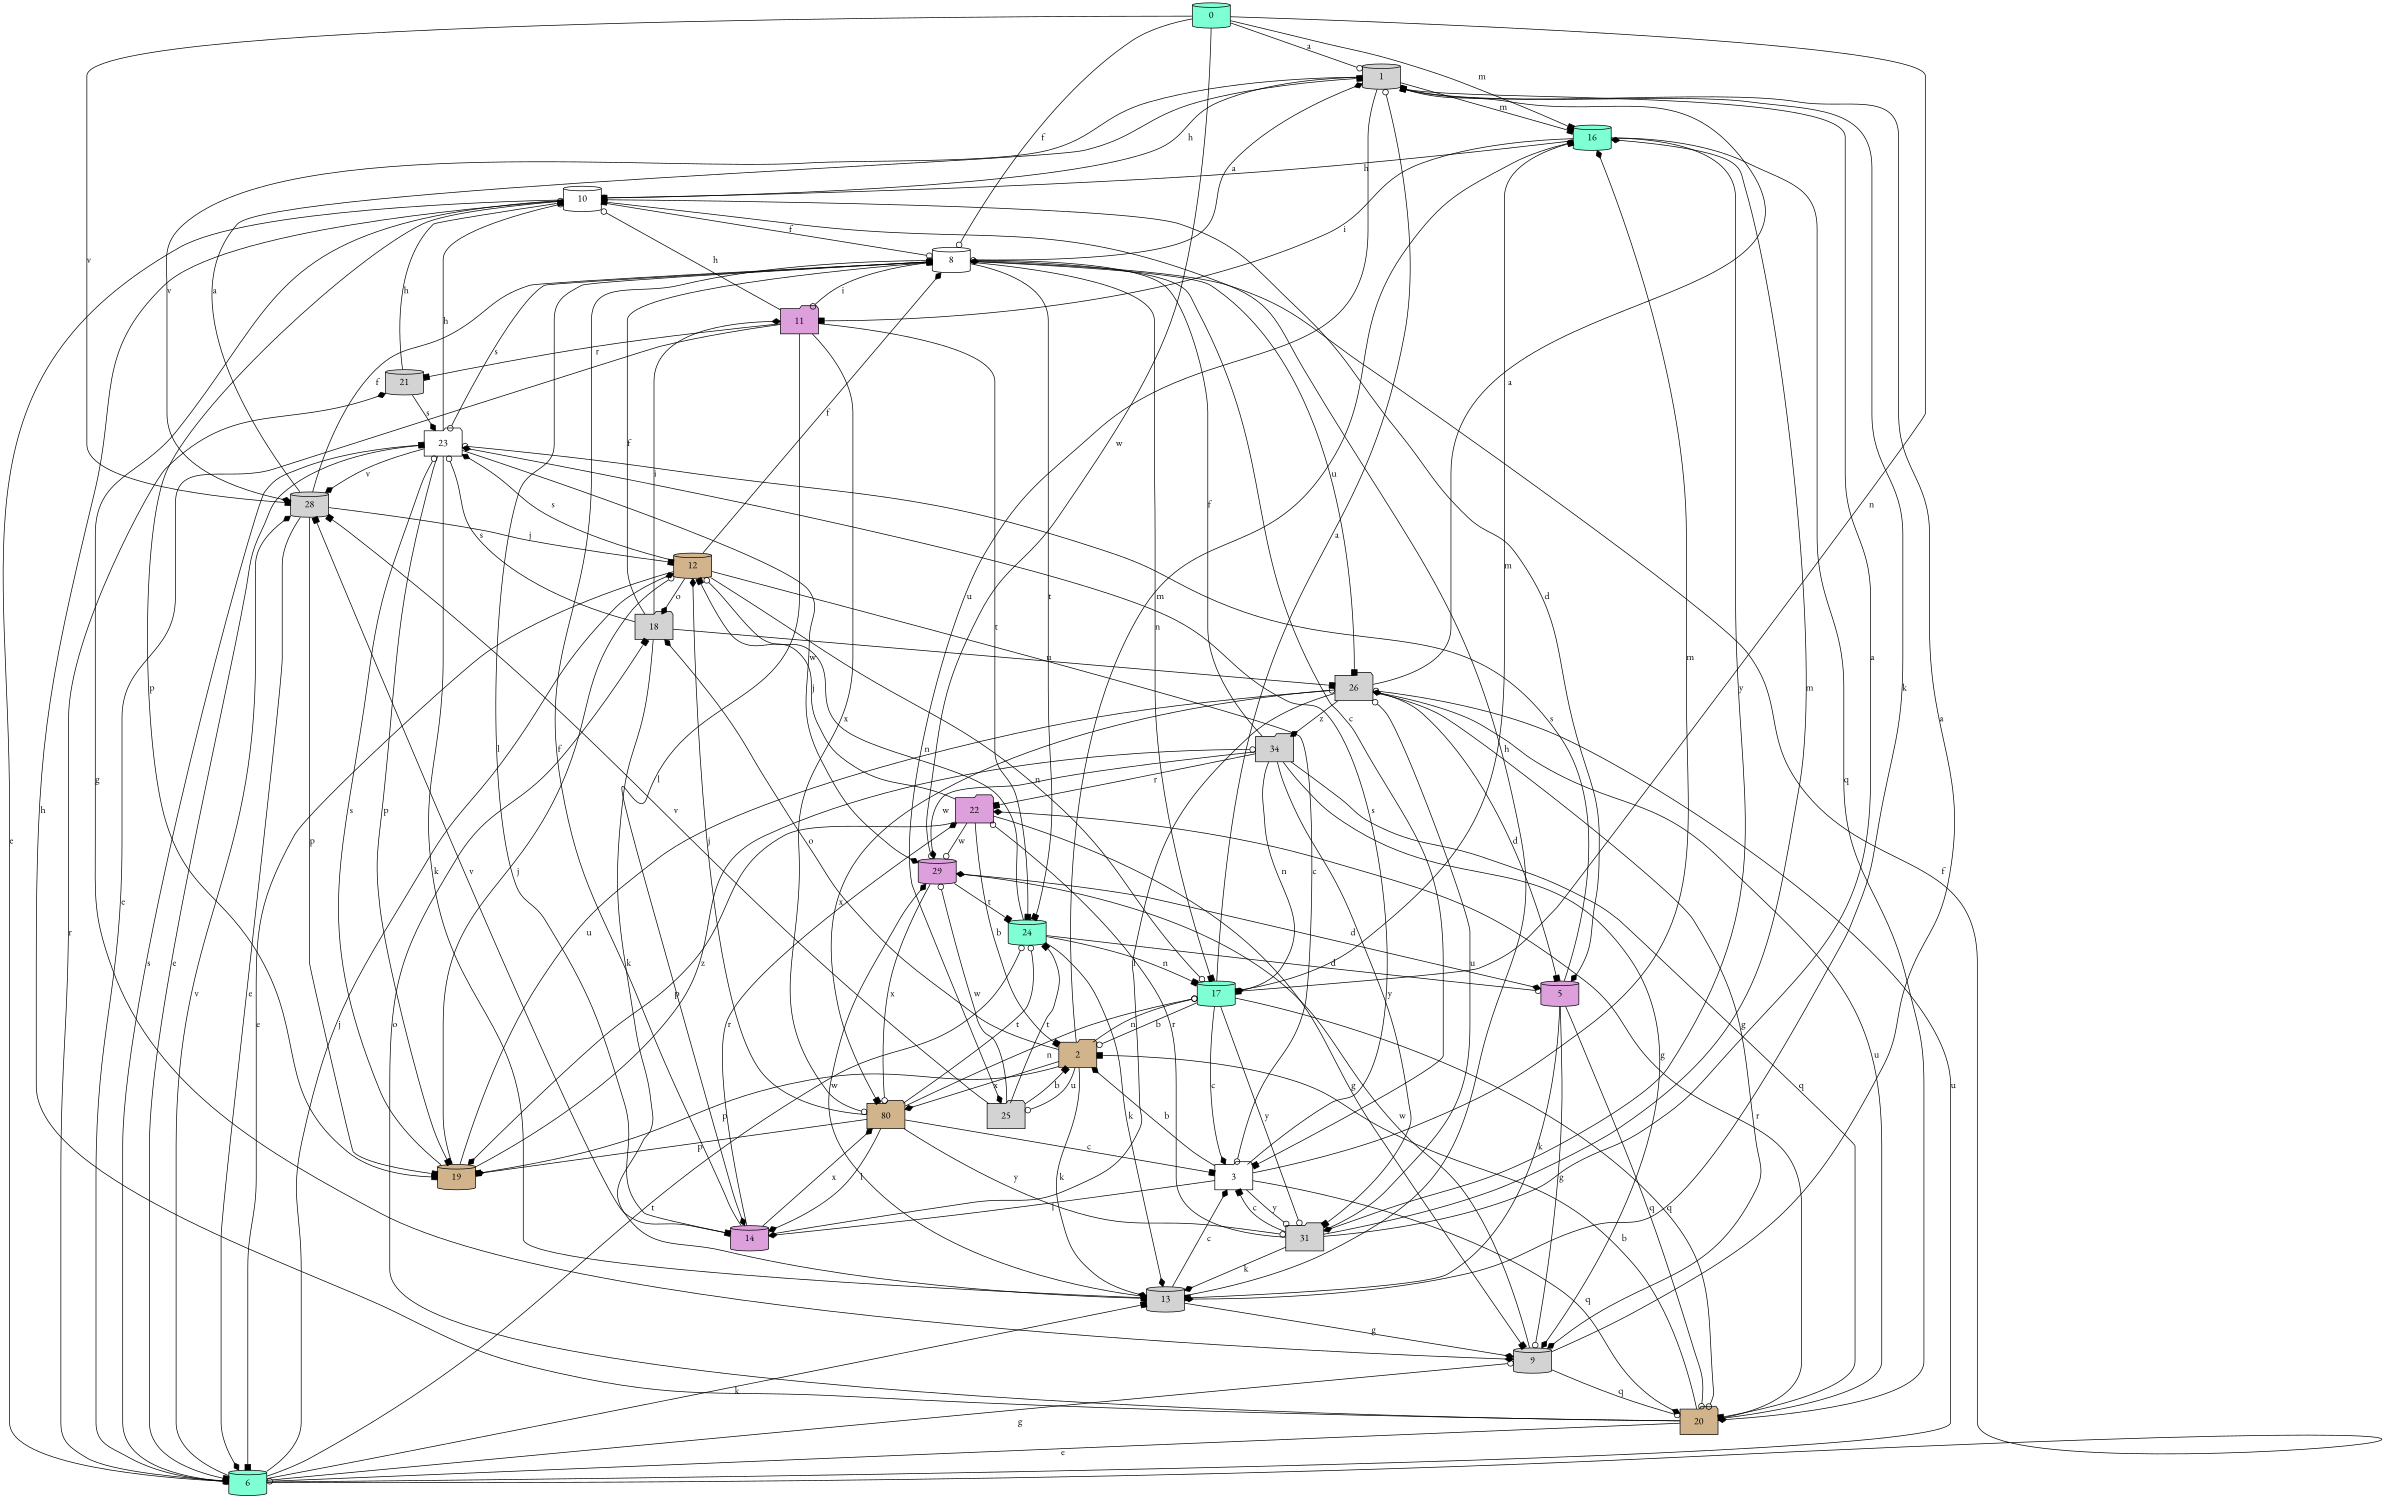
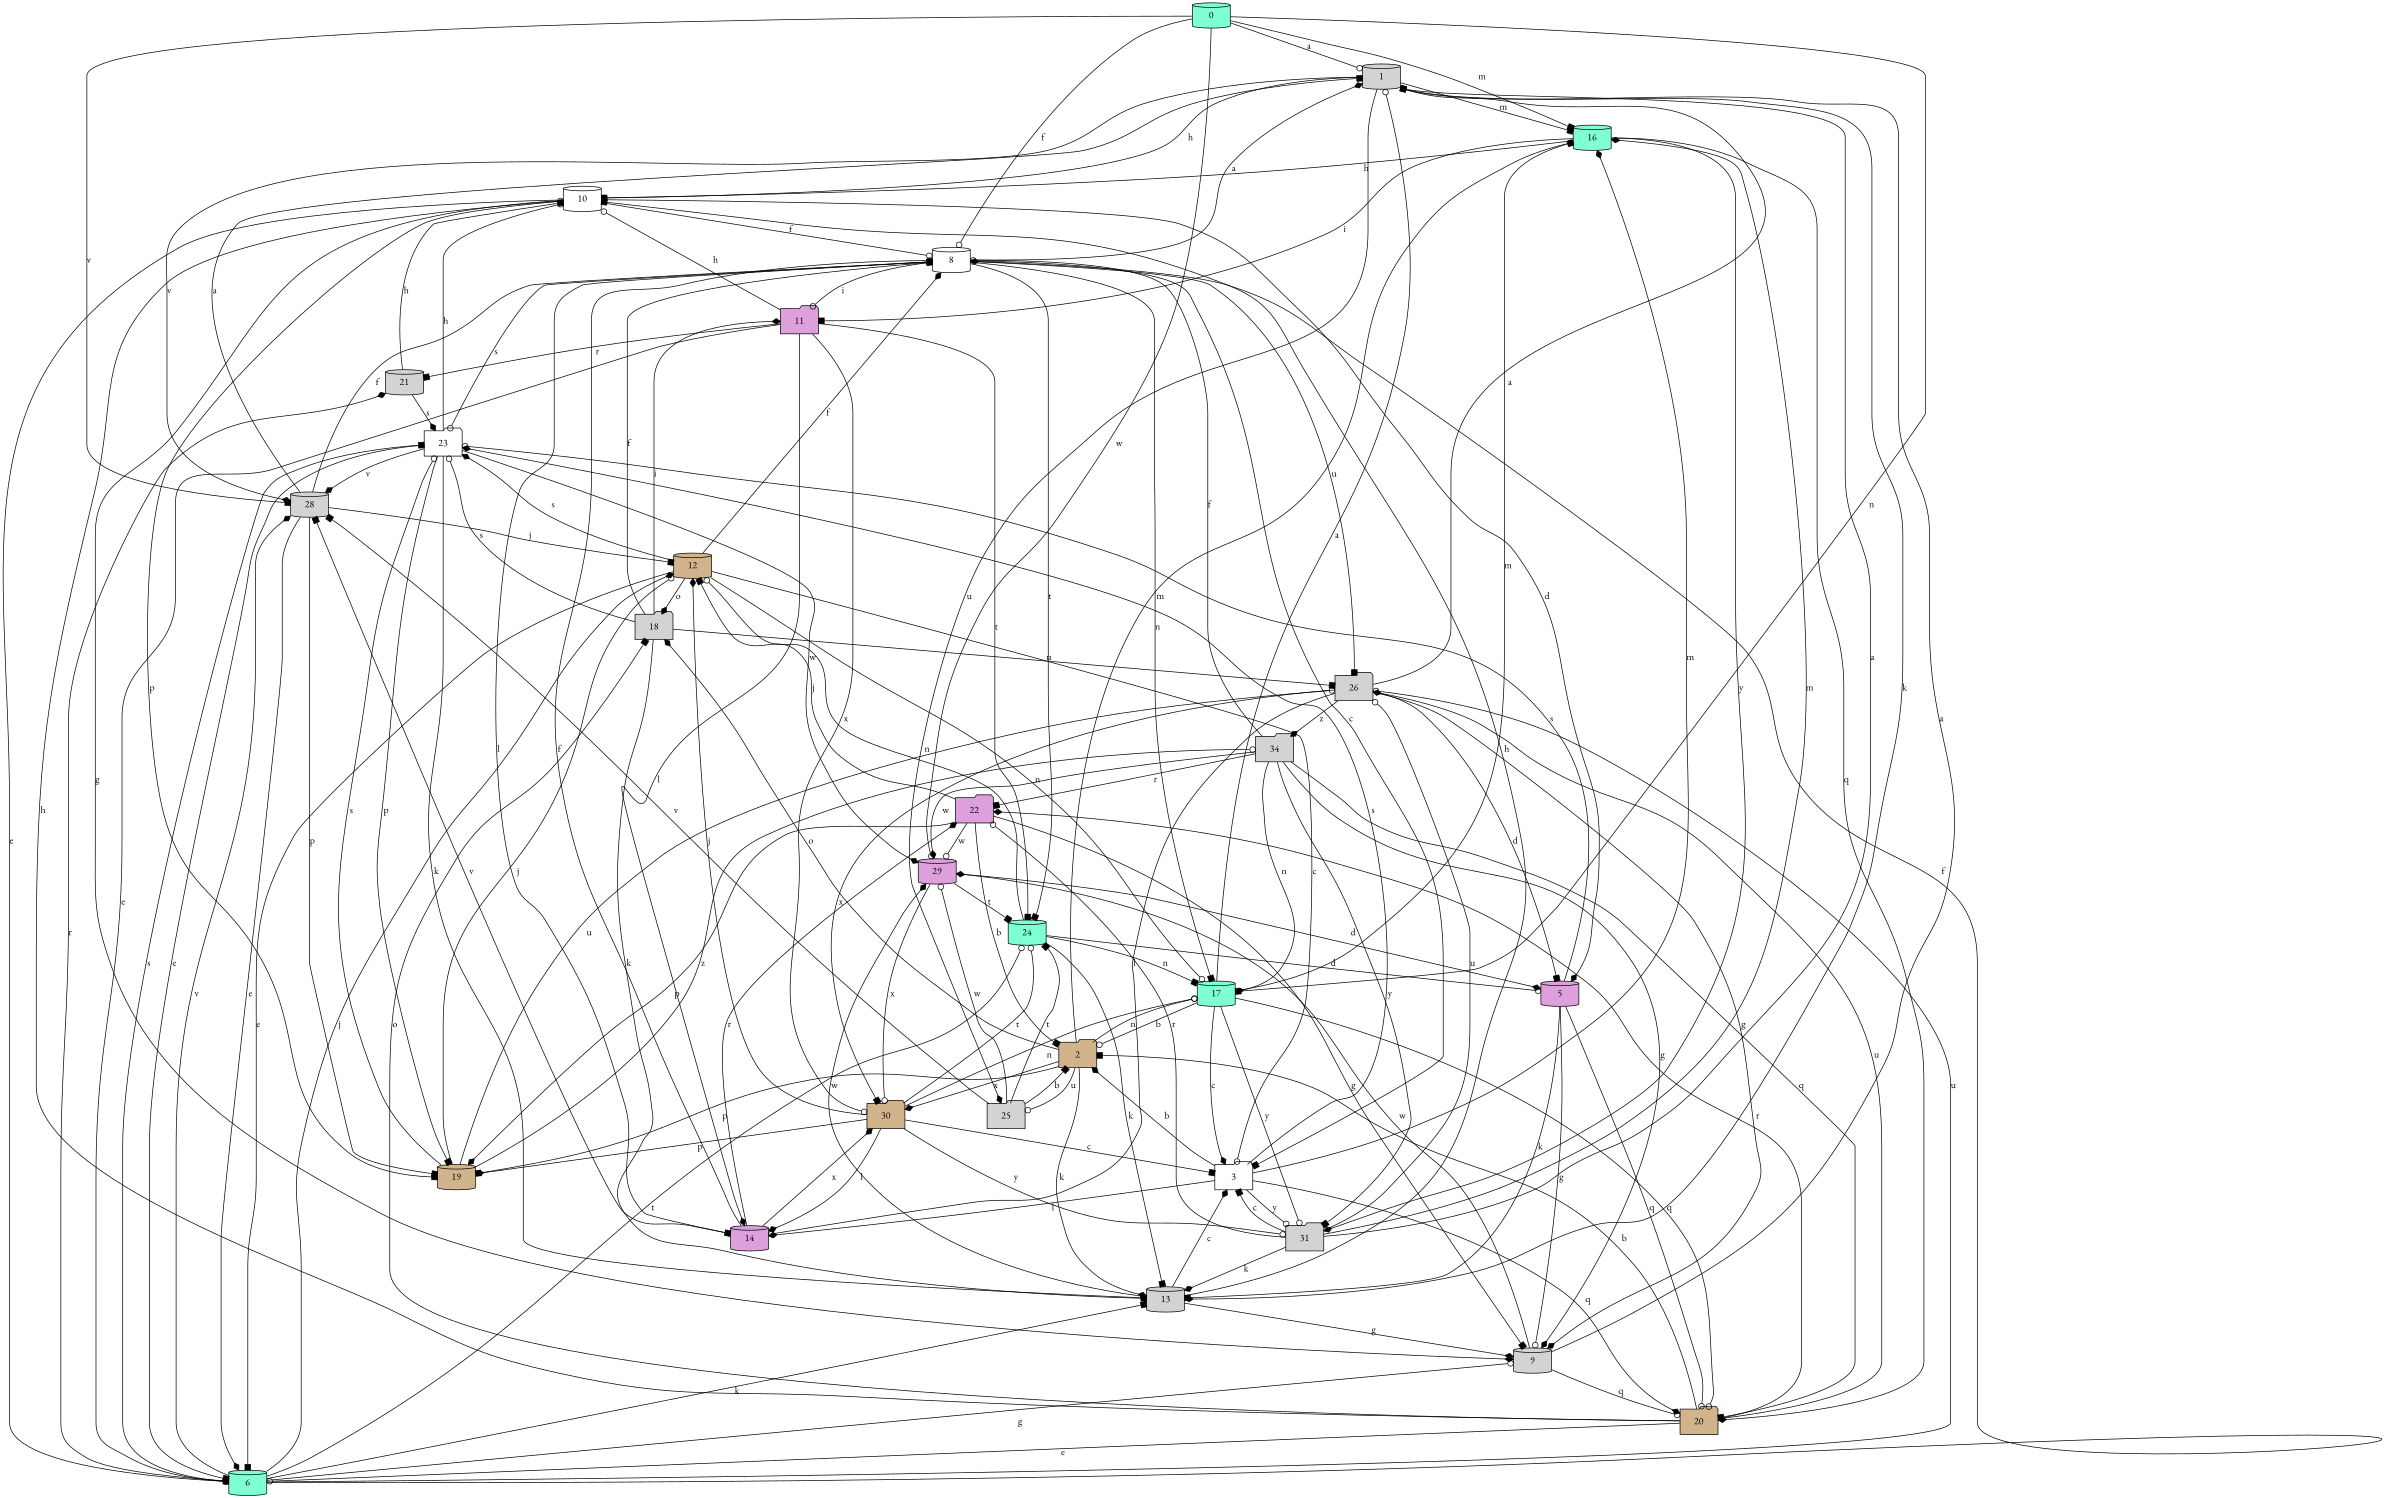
edge "24" -> "13": arrowhead diamond -> box
node "80": label "80" -> "30"
